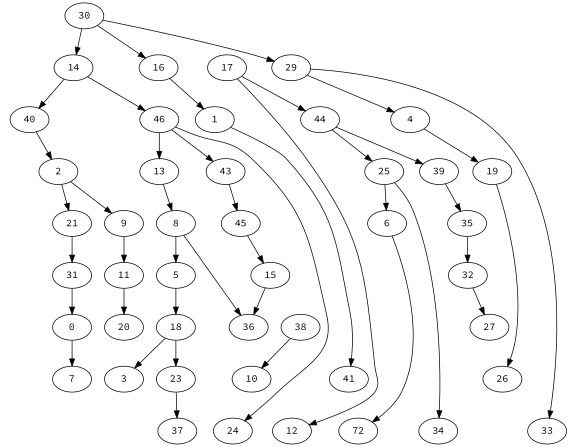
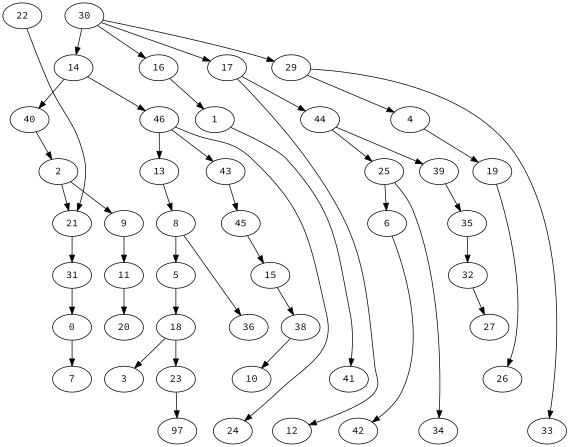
node "22": added
edge "30" -> "17": added
edge "15" -> "36": now "15" -> "38"
node "37": label "37" -> "97"
node "72": label "72" -> "42"
